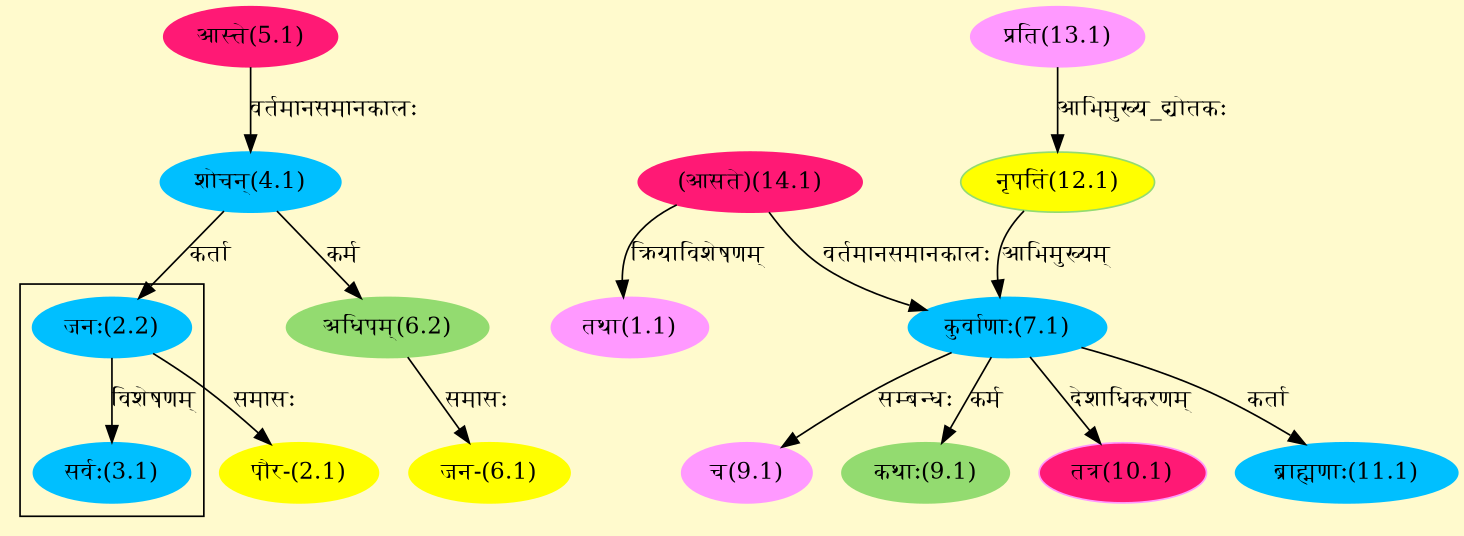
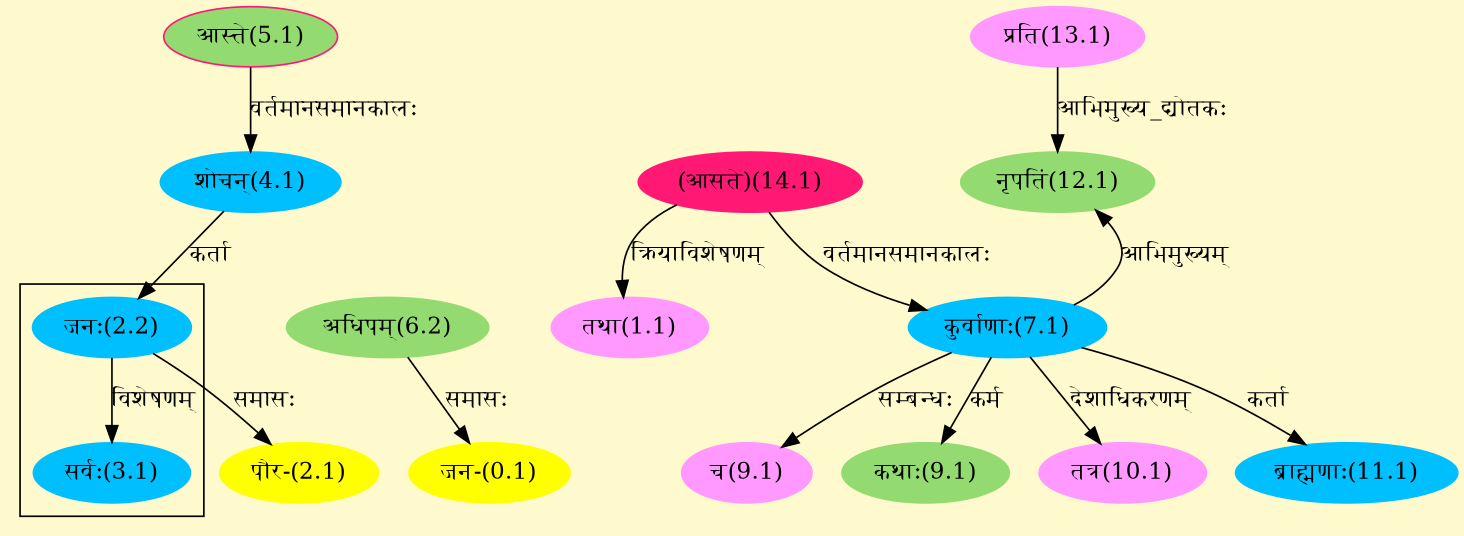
node "आस्ते(5.1)": fillcolor #ff1975 -> #93db70
node "नृपतिं(12.1)": fillcolor #ffff00 -> #93db70
edge "नृपतिं(12.1)" -> "कुर्वाणाः(7.1)": reversed
edge "शोचन्(4.1)" -> "अधिपम्(6.2)": removed, label "कर्म"
node "जन-(6.1)": label "जन-(6.1)" -> "जन-(0.1)"
node "तत्र(10.1)": fillcolor #ff1975 -> #ff99ff
